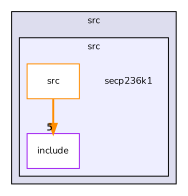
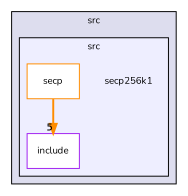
node "src": label "src" -> "secp"
node "secp236k1": label "secp236k1" -> "secp256k1"
